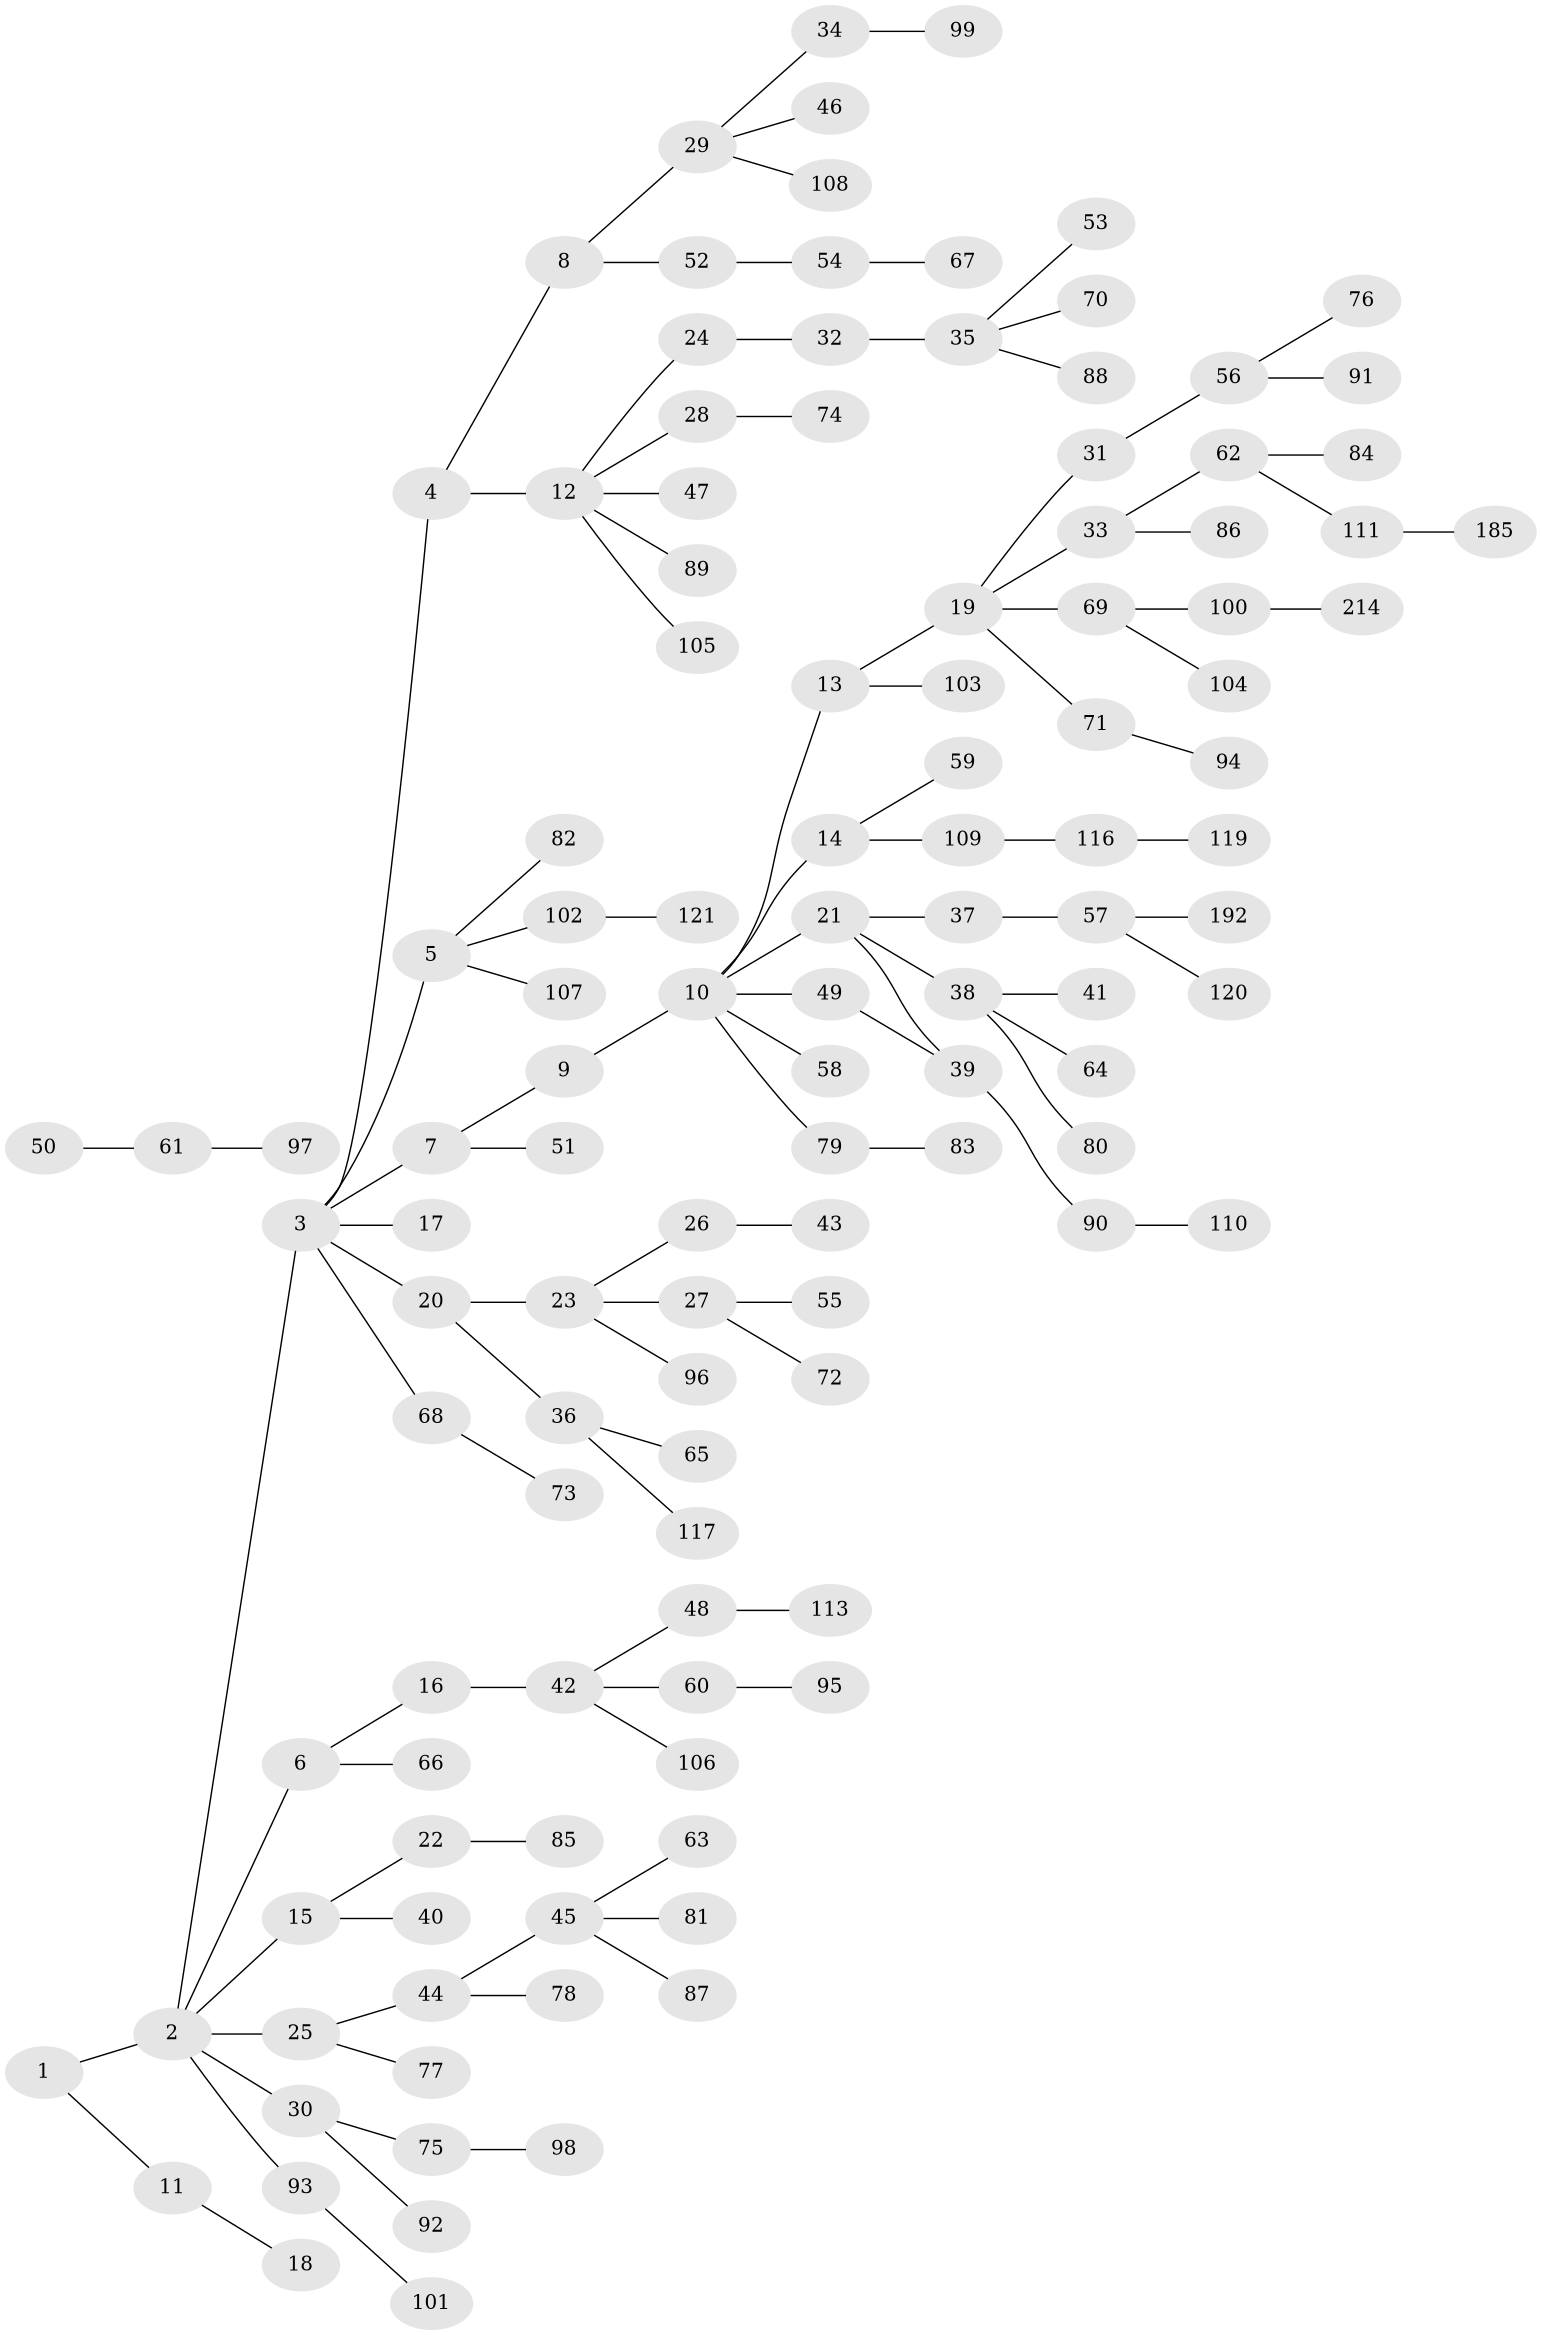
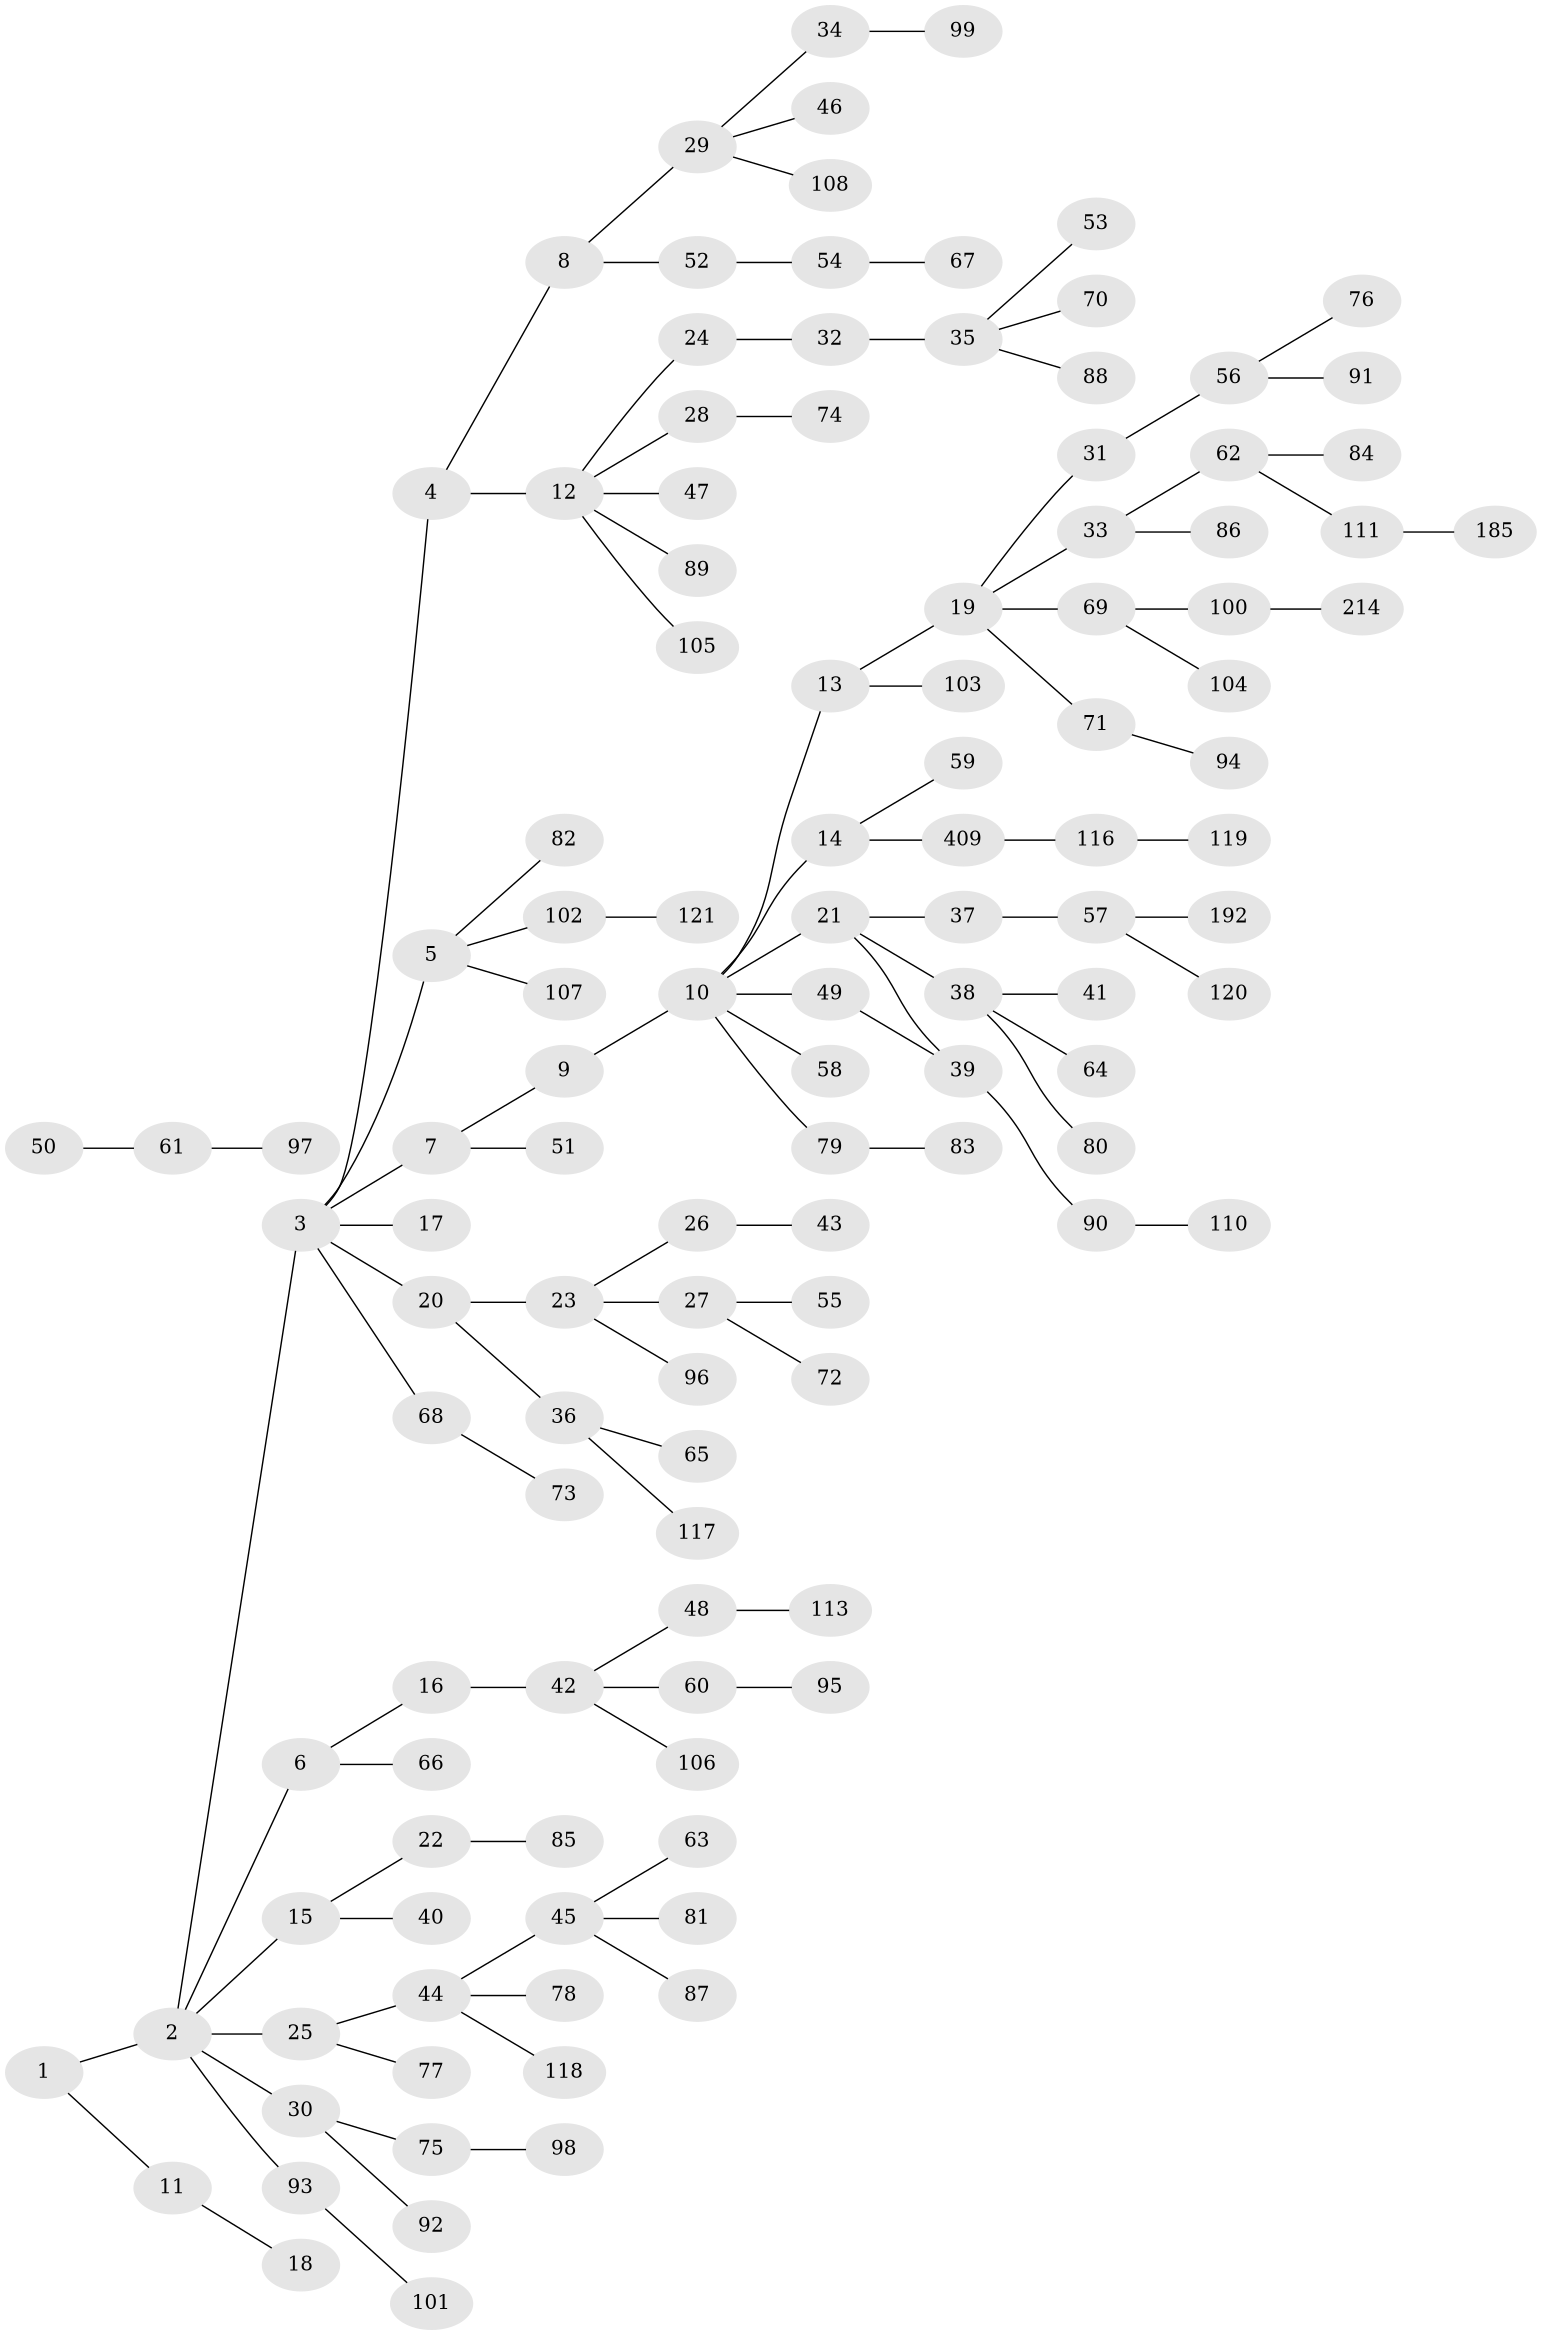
node "109": label "109" -> "409"
node "118": added
